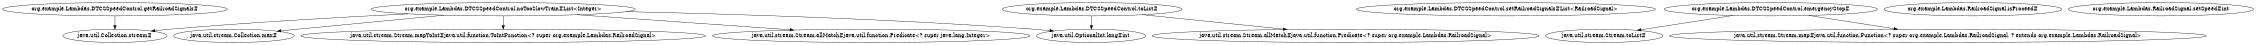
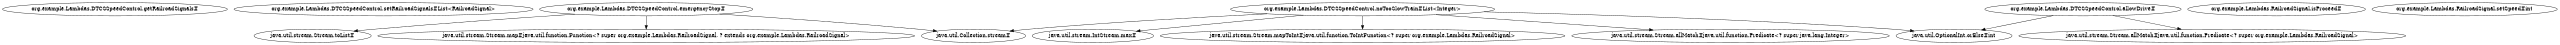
node "org.example.Lambdas.DTCSSpeedControl.toList#": label "org.example.Lambdas.DTCSSpeedControl.toList#" -> "org.example.Lambdas.DTCSSpeedControl.allowDrive#"
edge "org.example.Lambdas.DTCSSpeedControl.getRailroadSignals#" -> "java.util.Collection.stream#": now "org.example.Lambdas.DTCSSpeedControl.emergencyStop#" -> "java.util.Collection.stream#"
node "java.util.stream.Collection.max#": label "java.util.stream.Collection.max#" -> "java.util.stream.IntStream.max#"
node "java.util.OptionalInt.lang#int": label "java.util.OptionalInt.lang#int" -> "java.util.OptionalInt.orElse#int"
